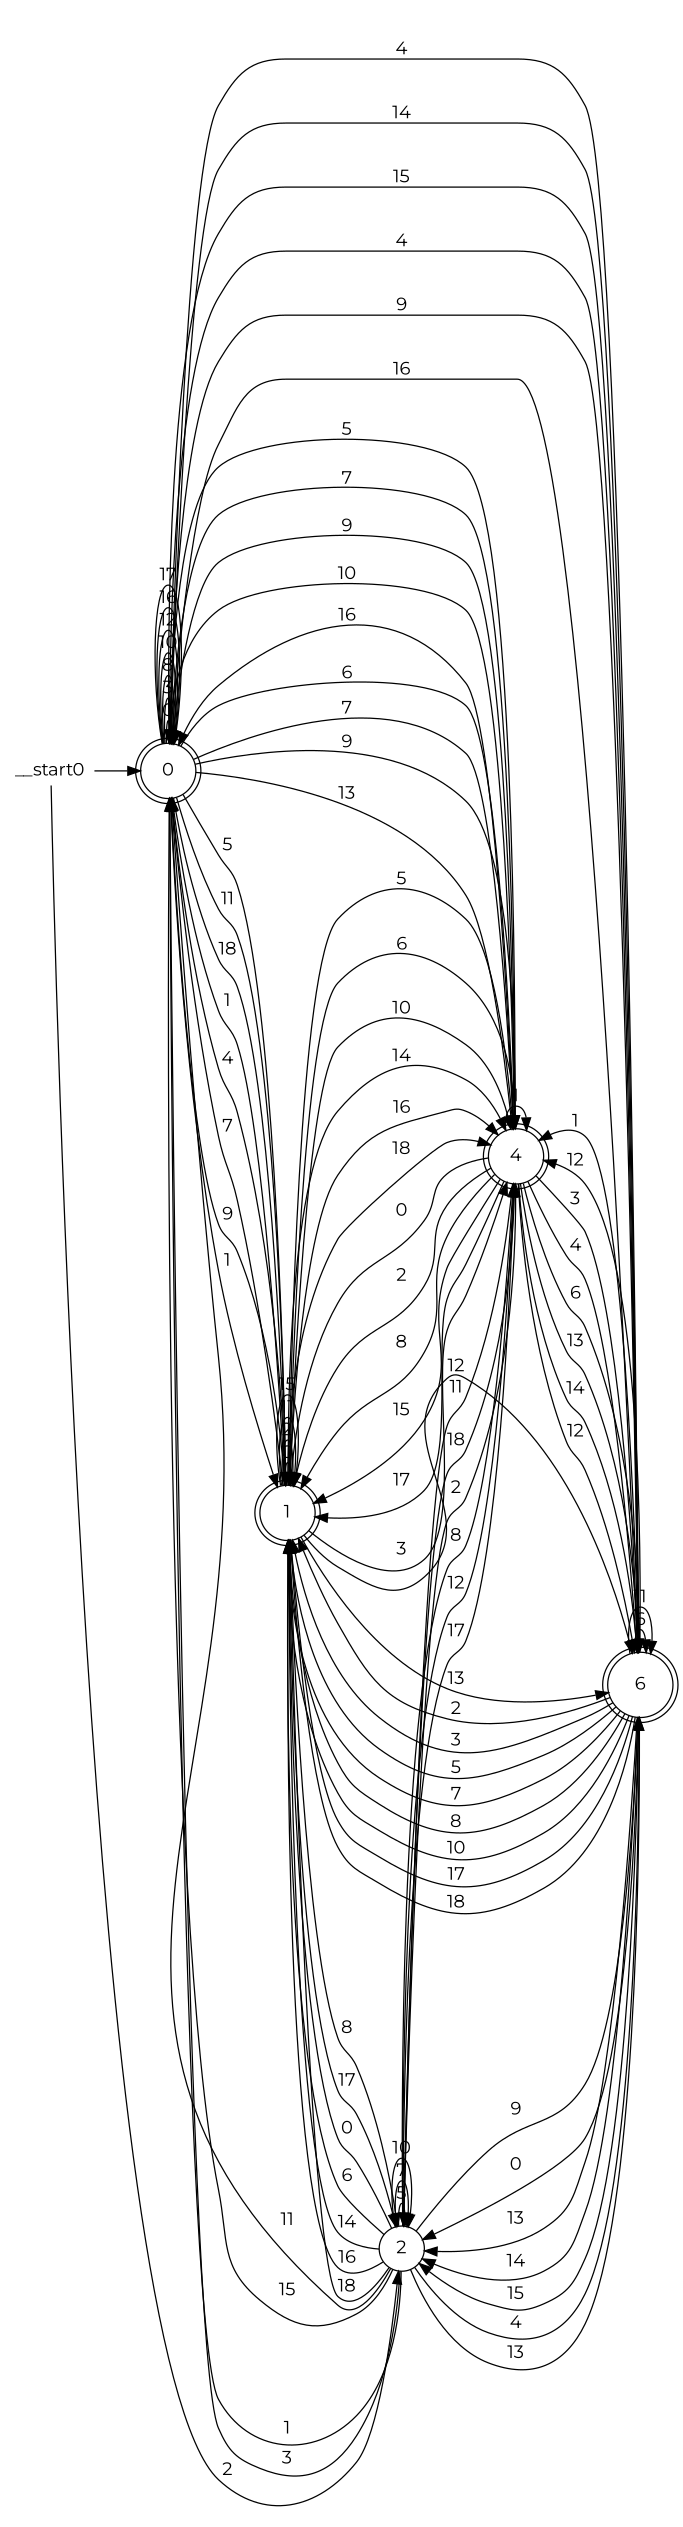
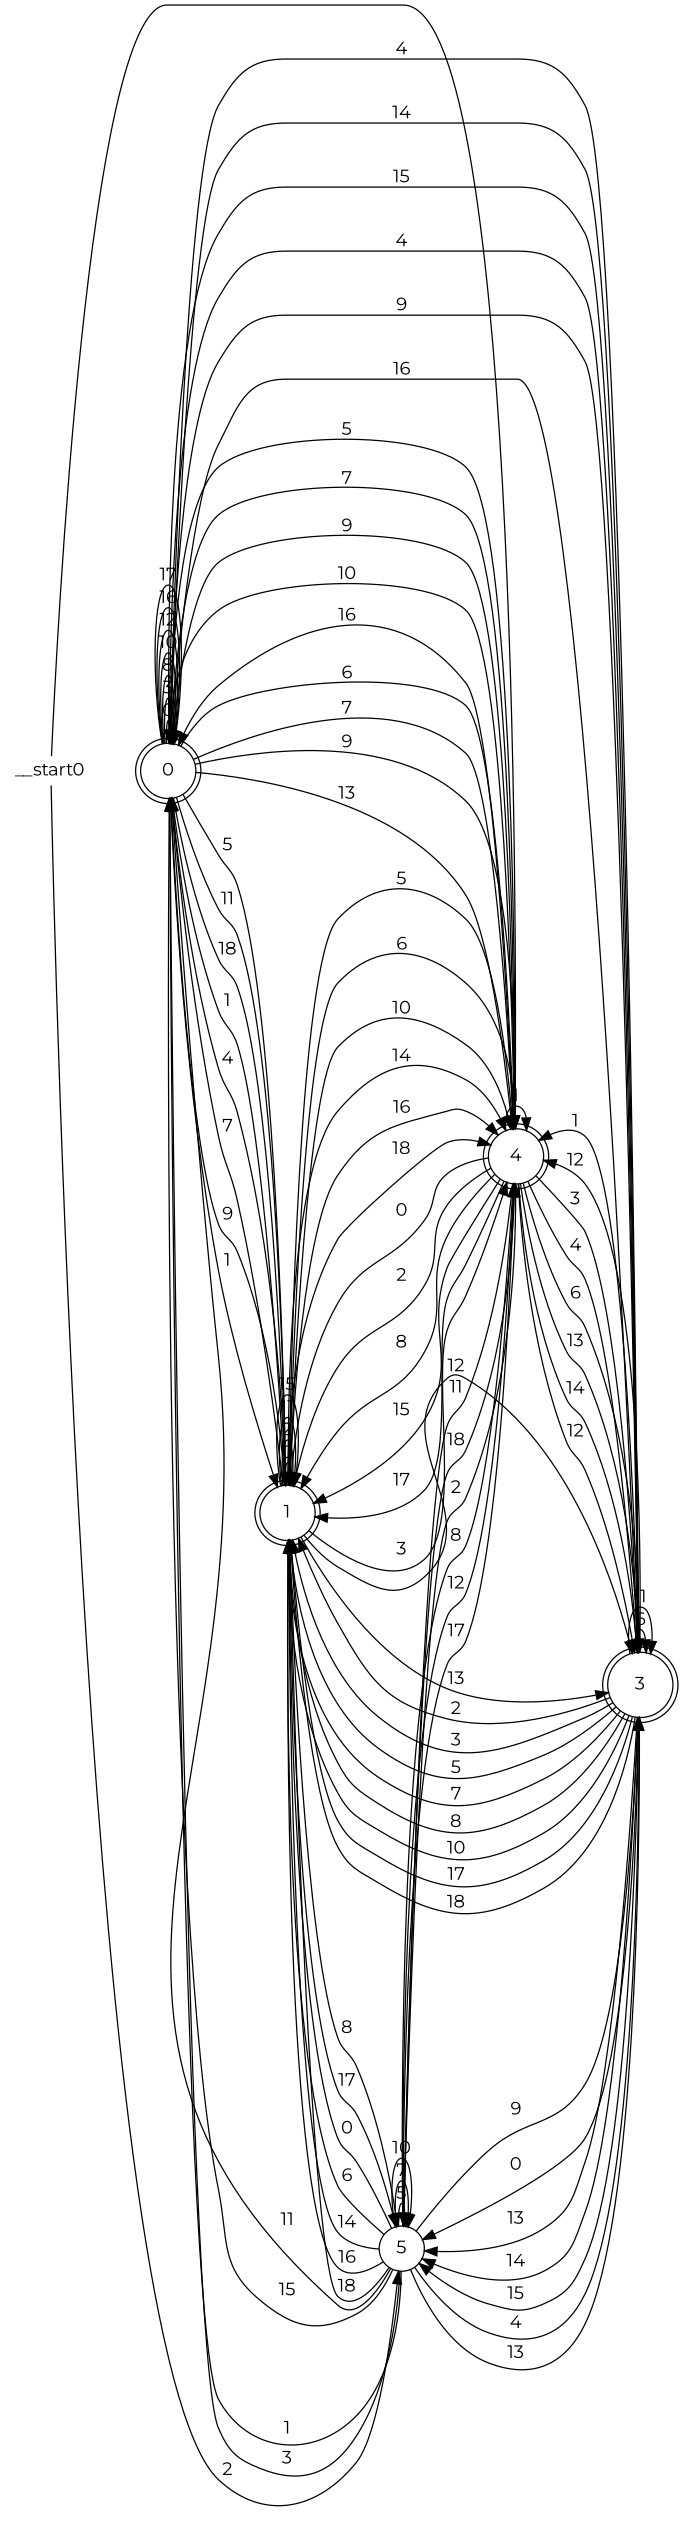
edge "__start0" -> "0": now "__start0" -> "4"
node "6": label "6" -> "3"
node "2": label "2" -> "5"
